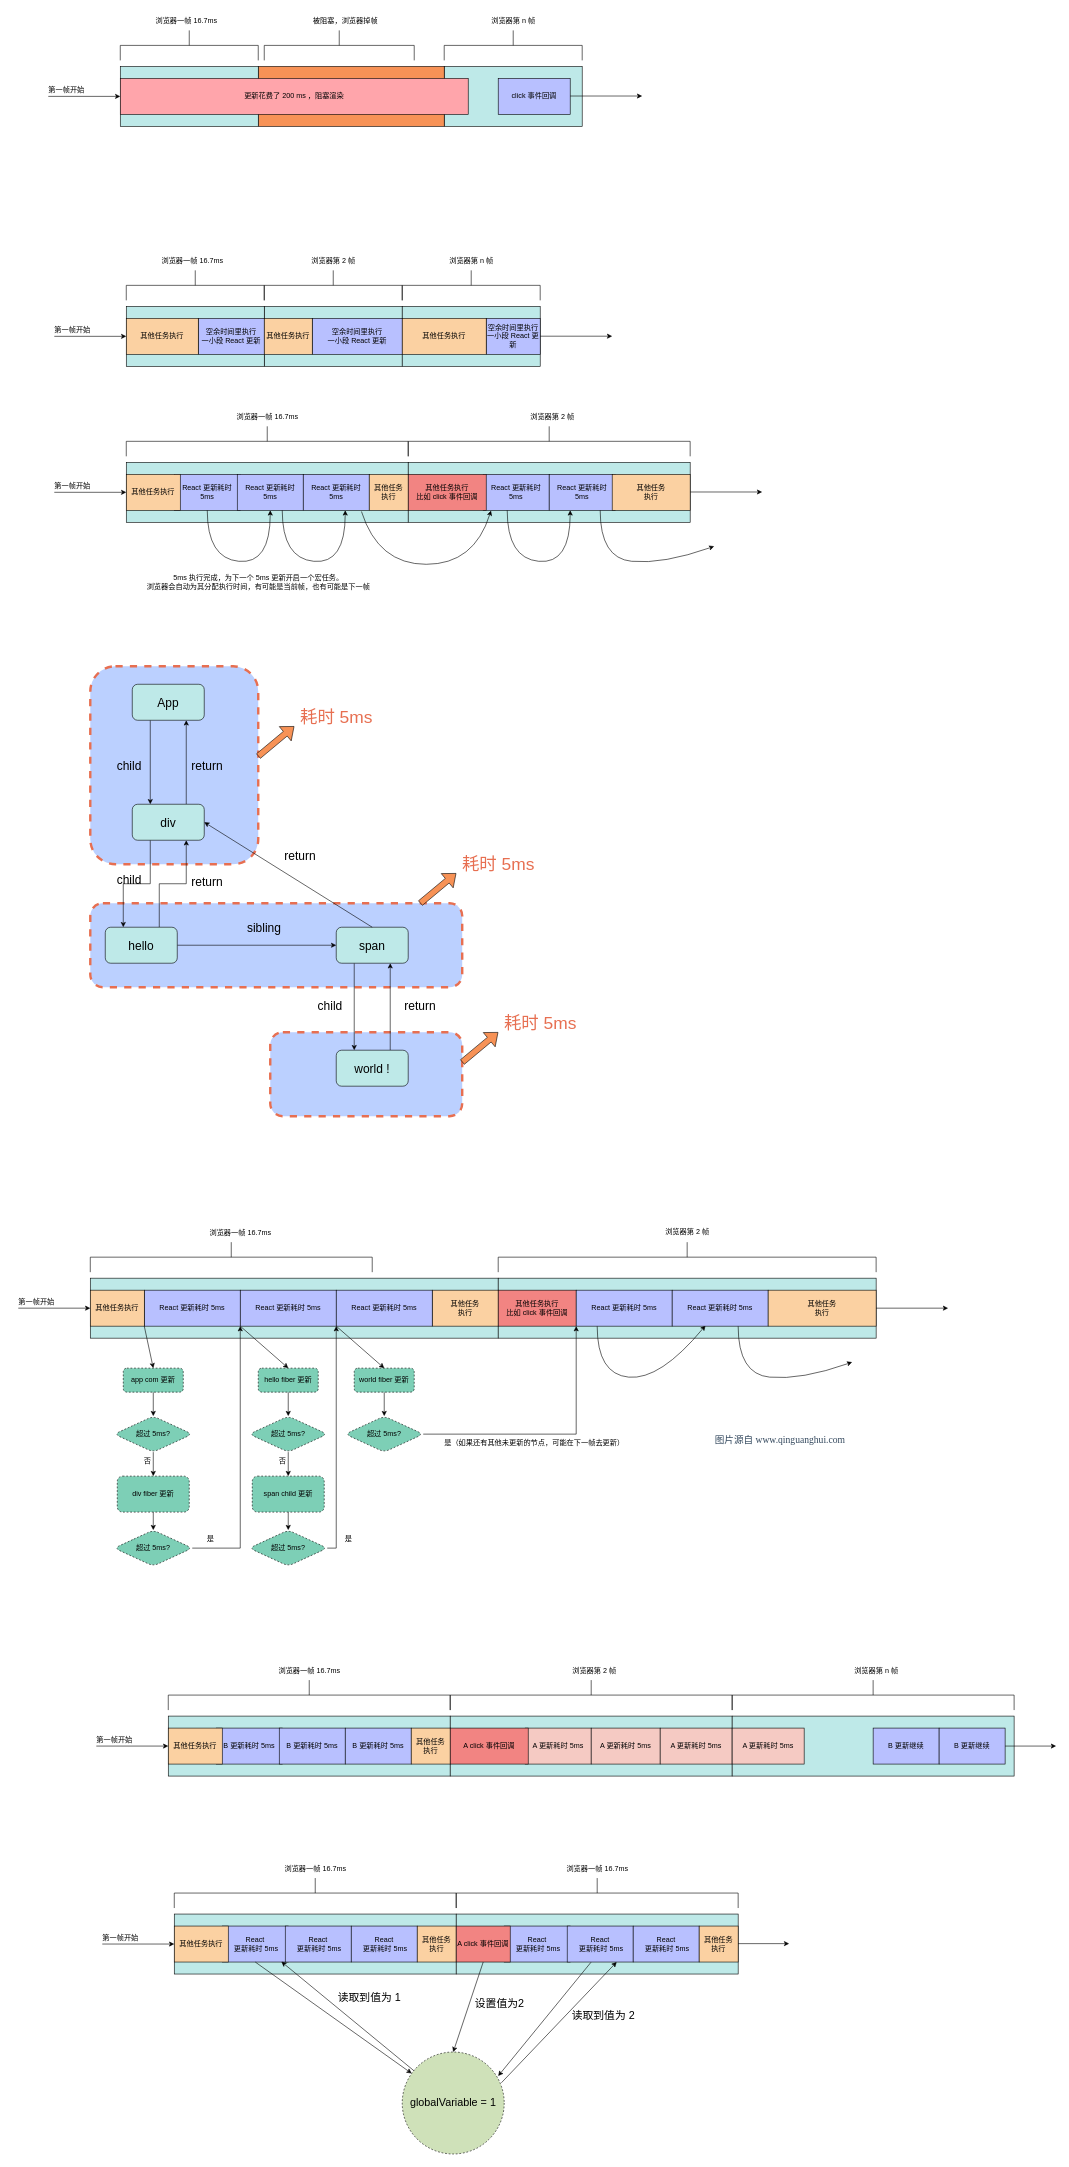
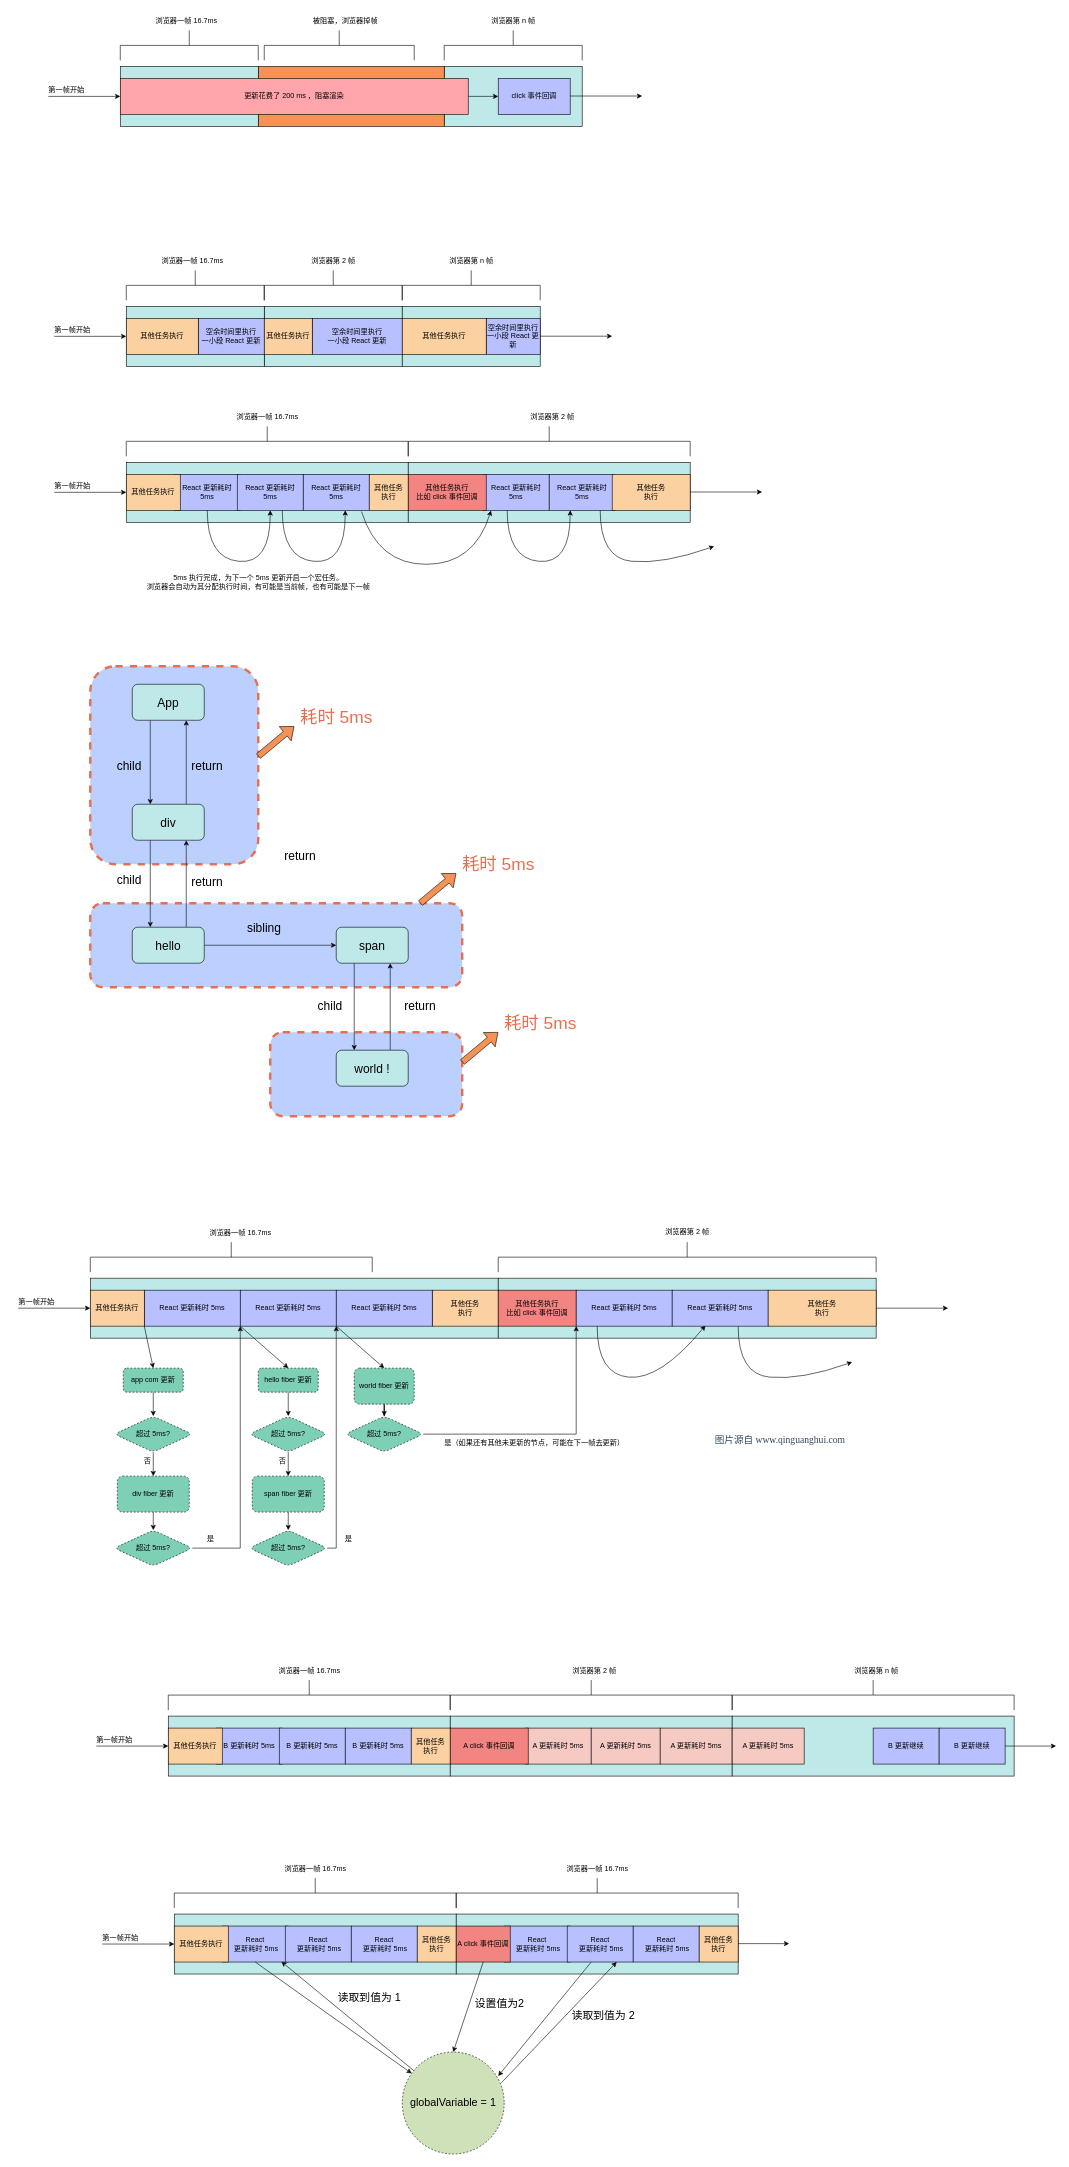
edge "更新花费了 200 ms ，阻塞渲染" -> "click 事件回调": added
edge "span" -> "div": removed
node "hello": moved (141, 945) -> (168, 945)
node "world fiber 更新": size 60x24 -> 60x36
node "span child 更新": label "span child 更新" -> "span fiber 更新"
